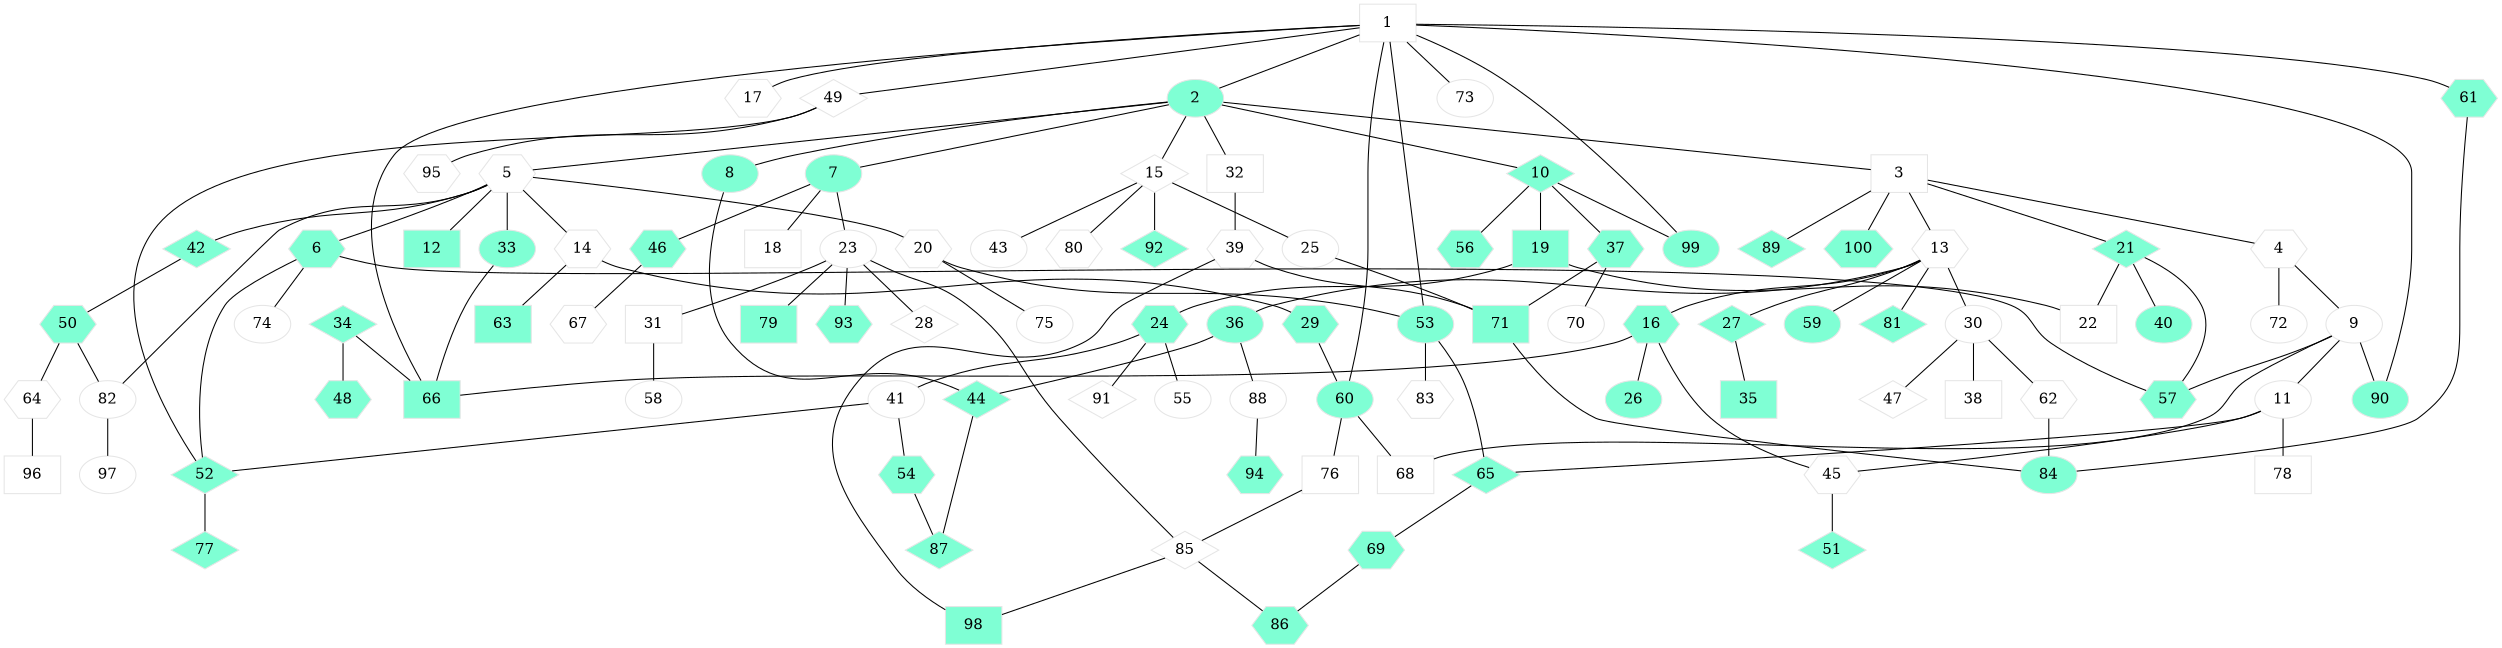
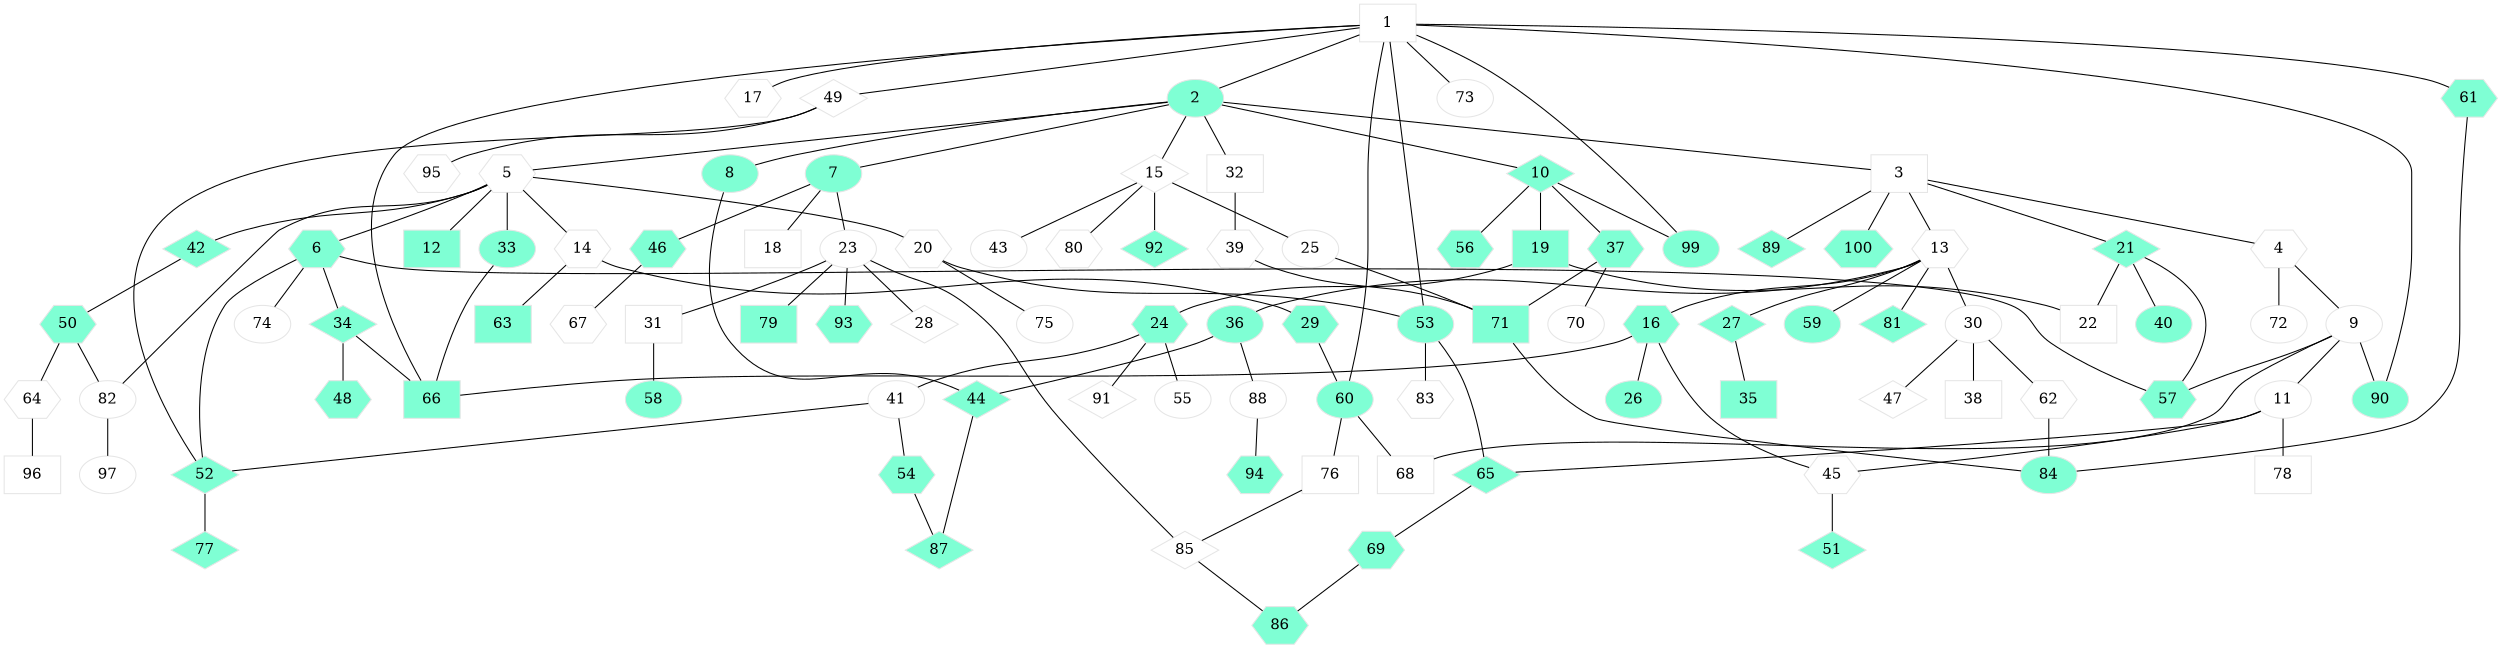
edge "6" -- "34": added
node "58": fillcolor white -> aquamarine
node "98": removed
